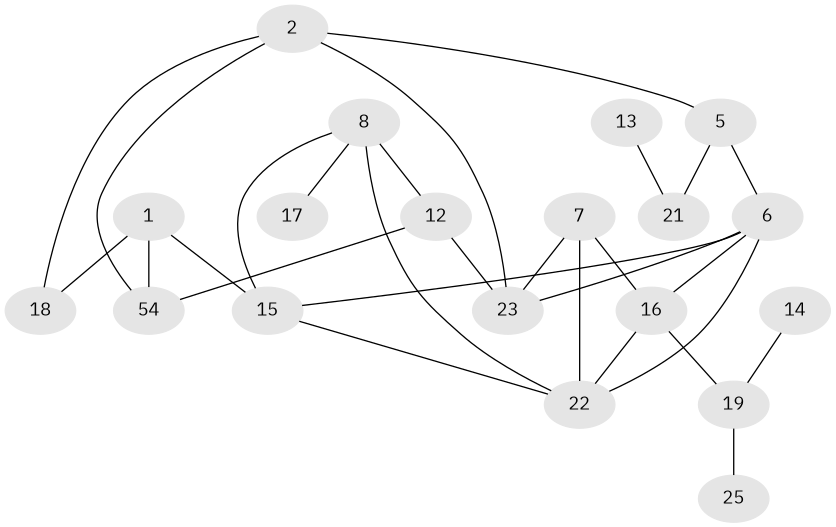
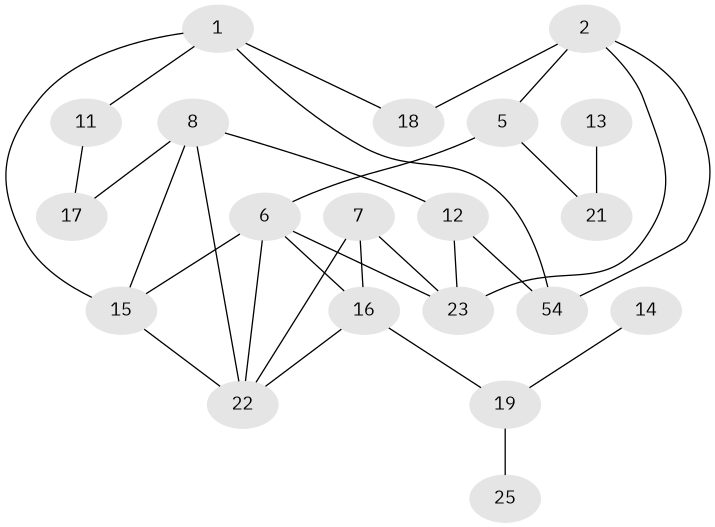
node "11": added
